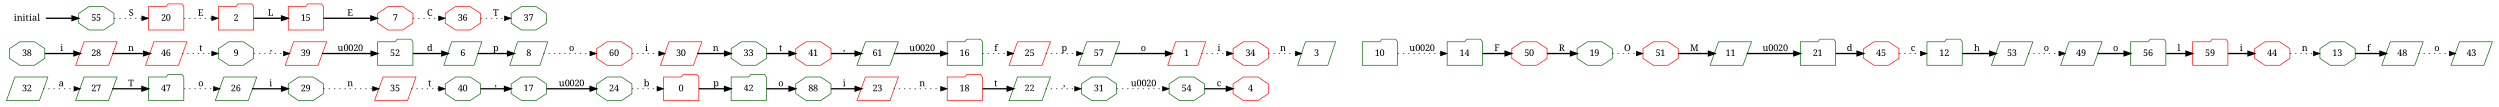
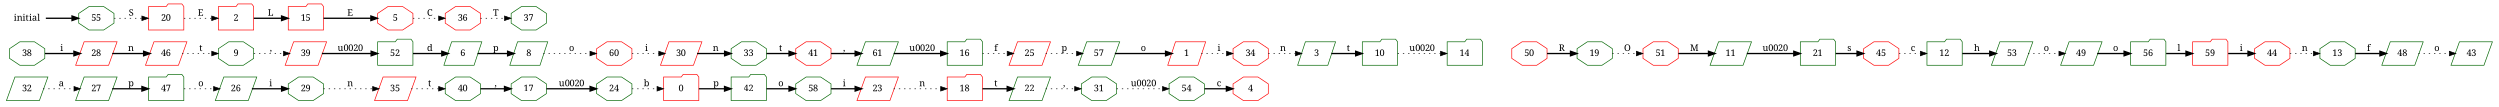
node "7": label "7" -> "5"
edge "21" -> "45": label "d" -> "s"
edge "3" -> "10": added, label "t"
edge "14" -> "50": removed, label "F"
edge "27" -> "47": label "T" -> "p"
node "88": label "88" -> "58"
